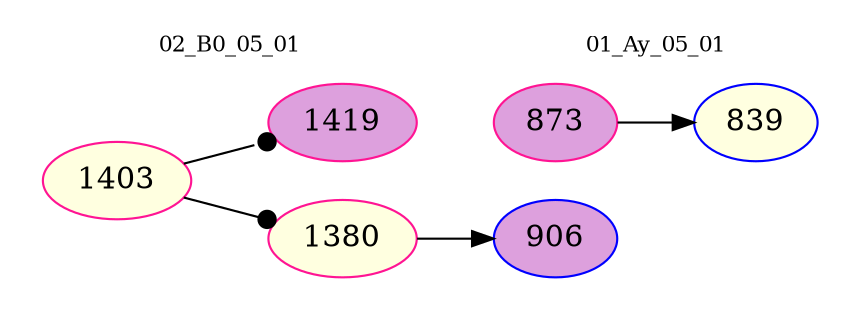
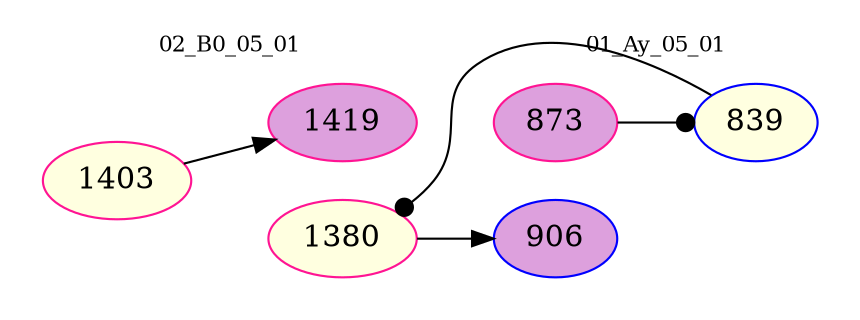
edge "873" -> "839": arrowhead normal -> dot
edge "1403" -> "1419": arrowhead dot -> normal
edge "1403" -> "1380": now "839" -> "1380"
